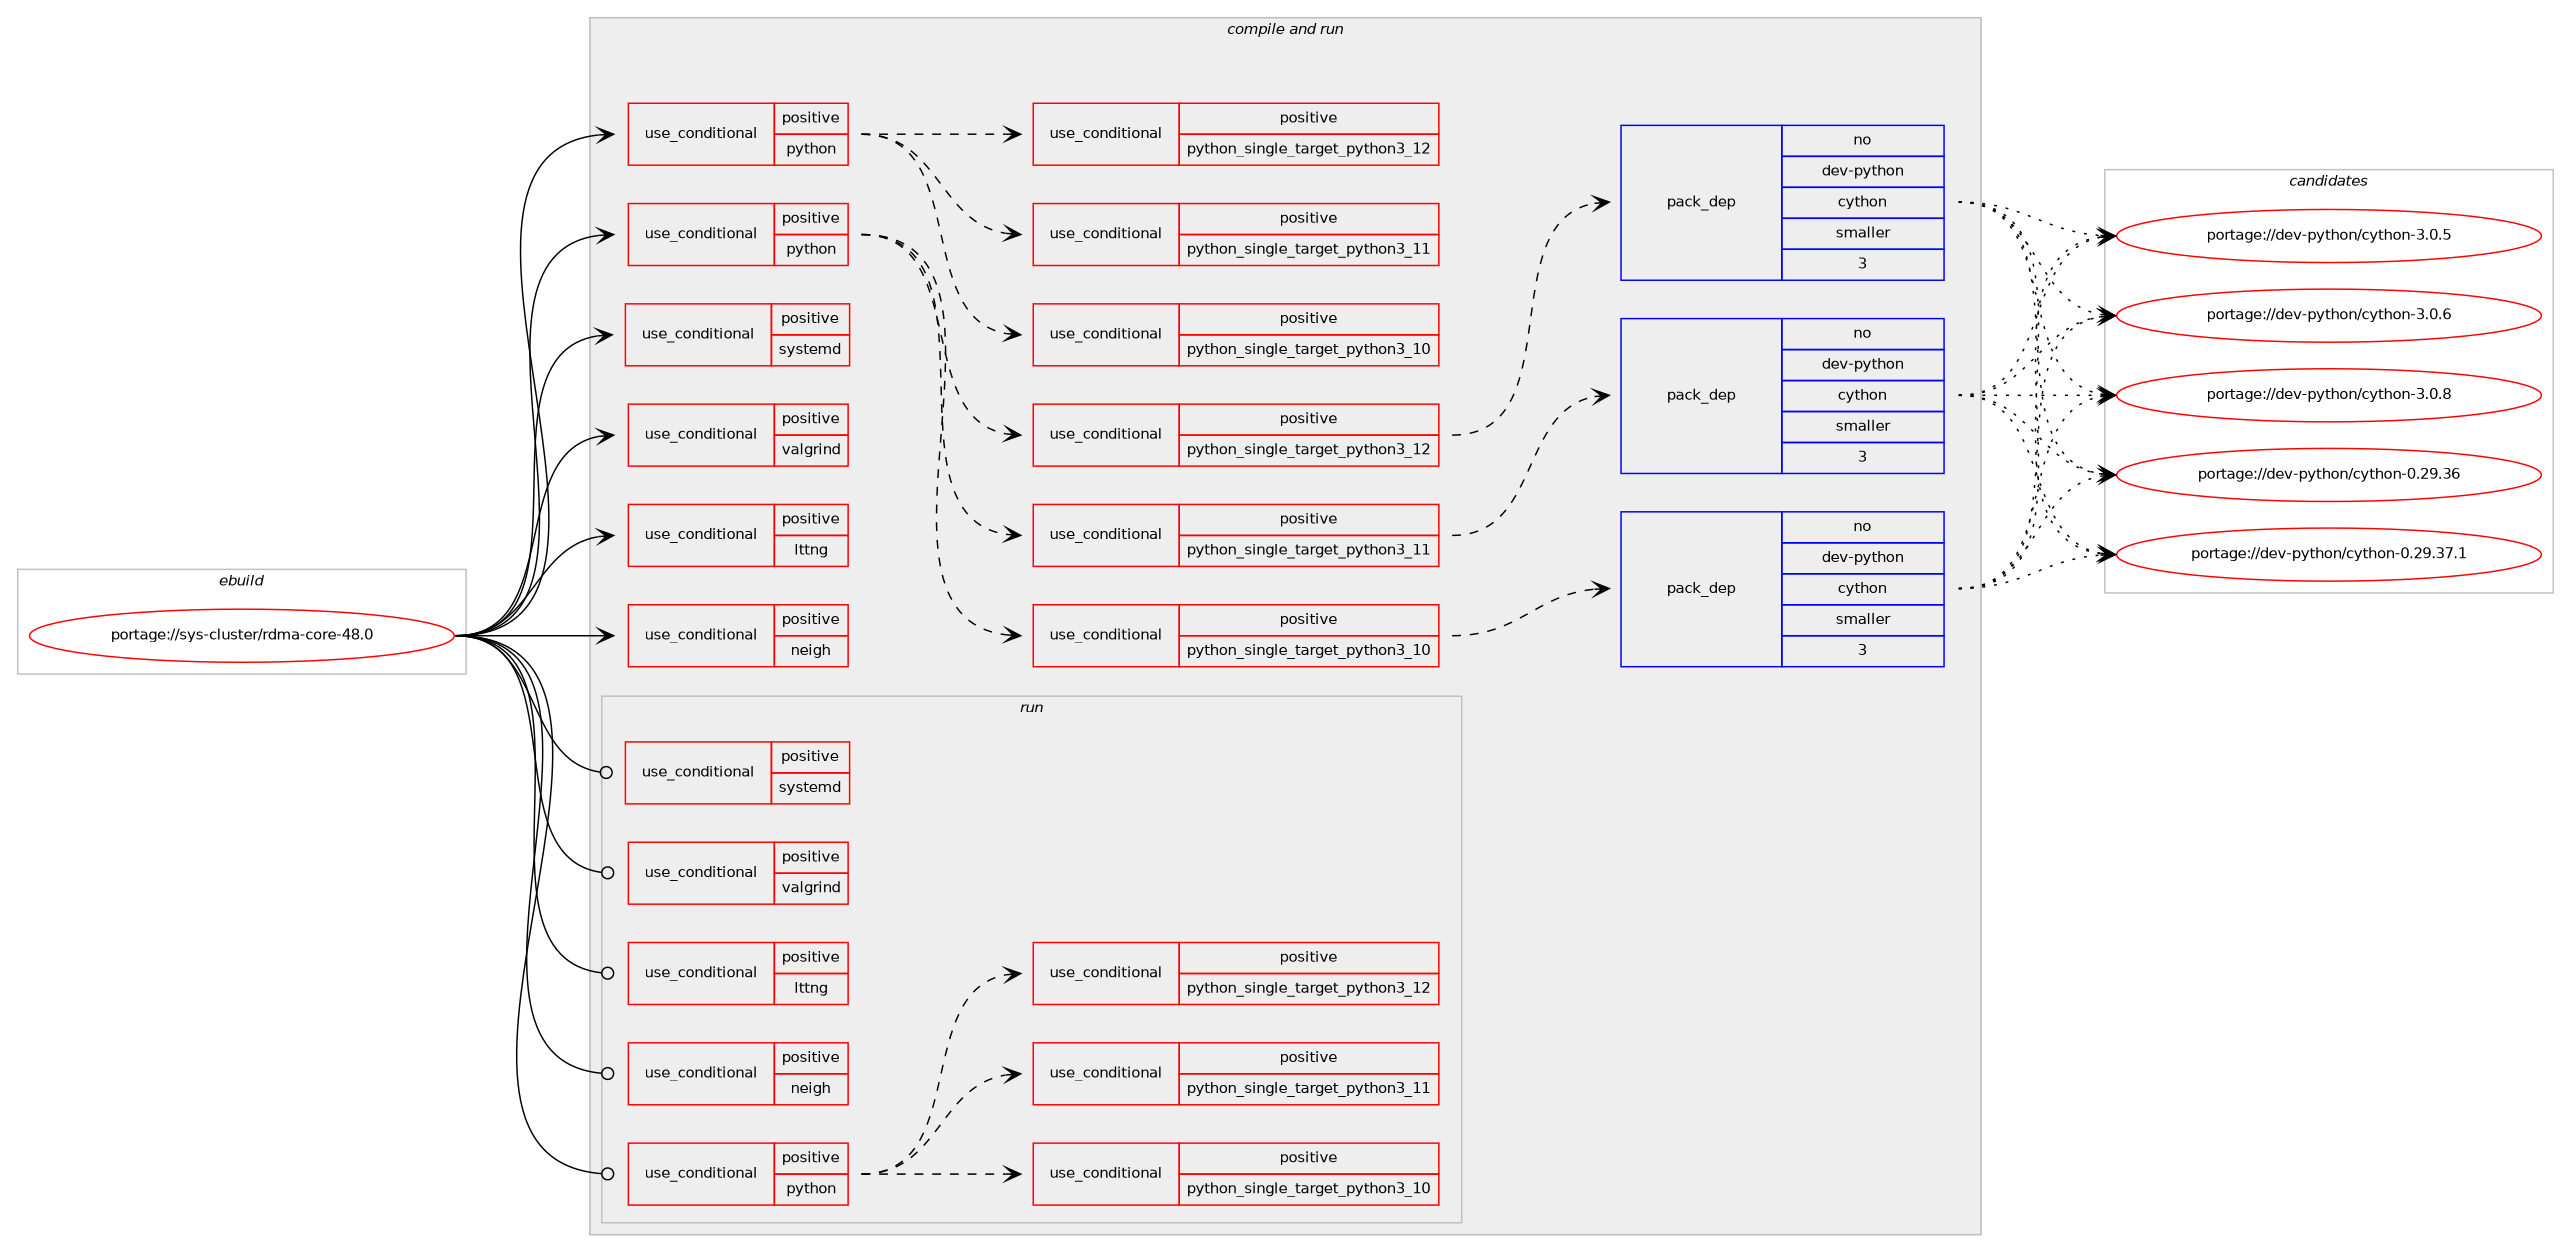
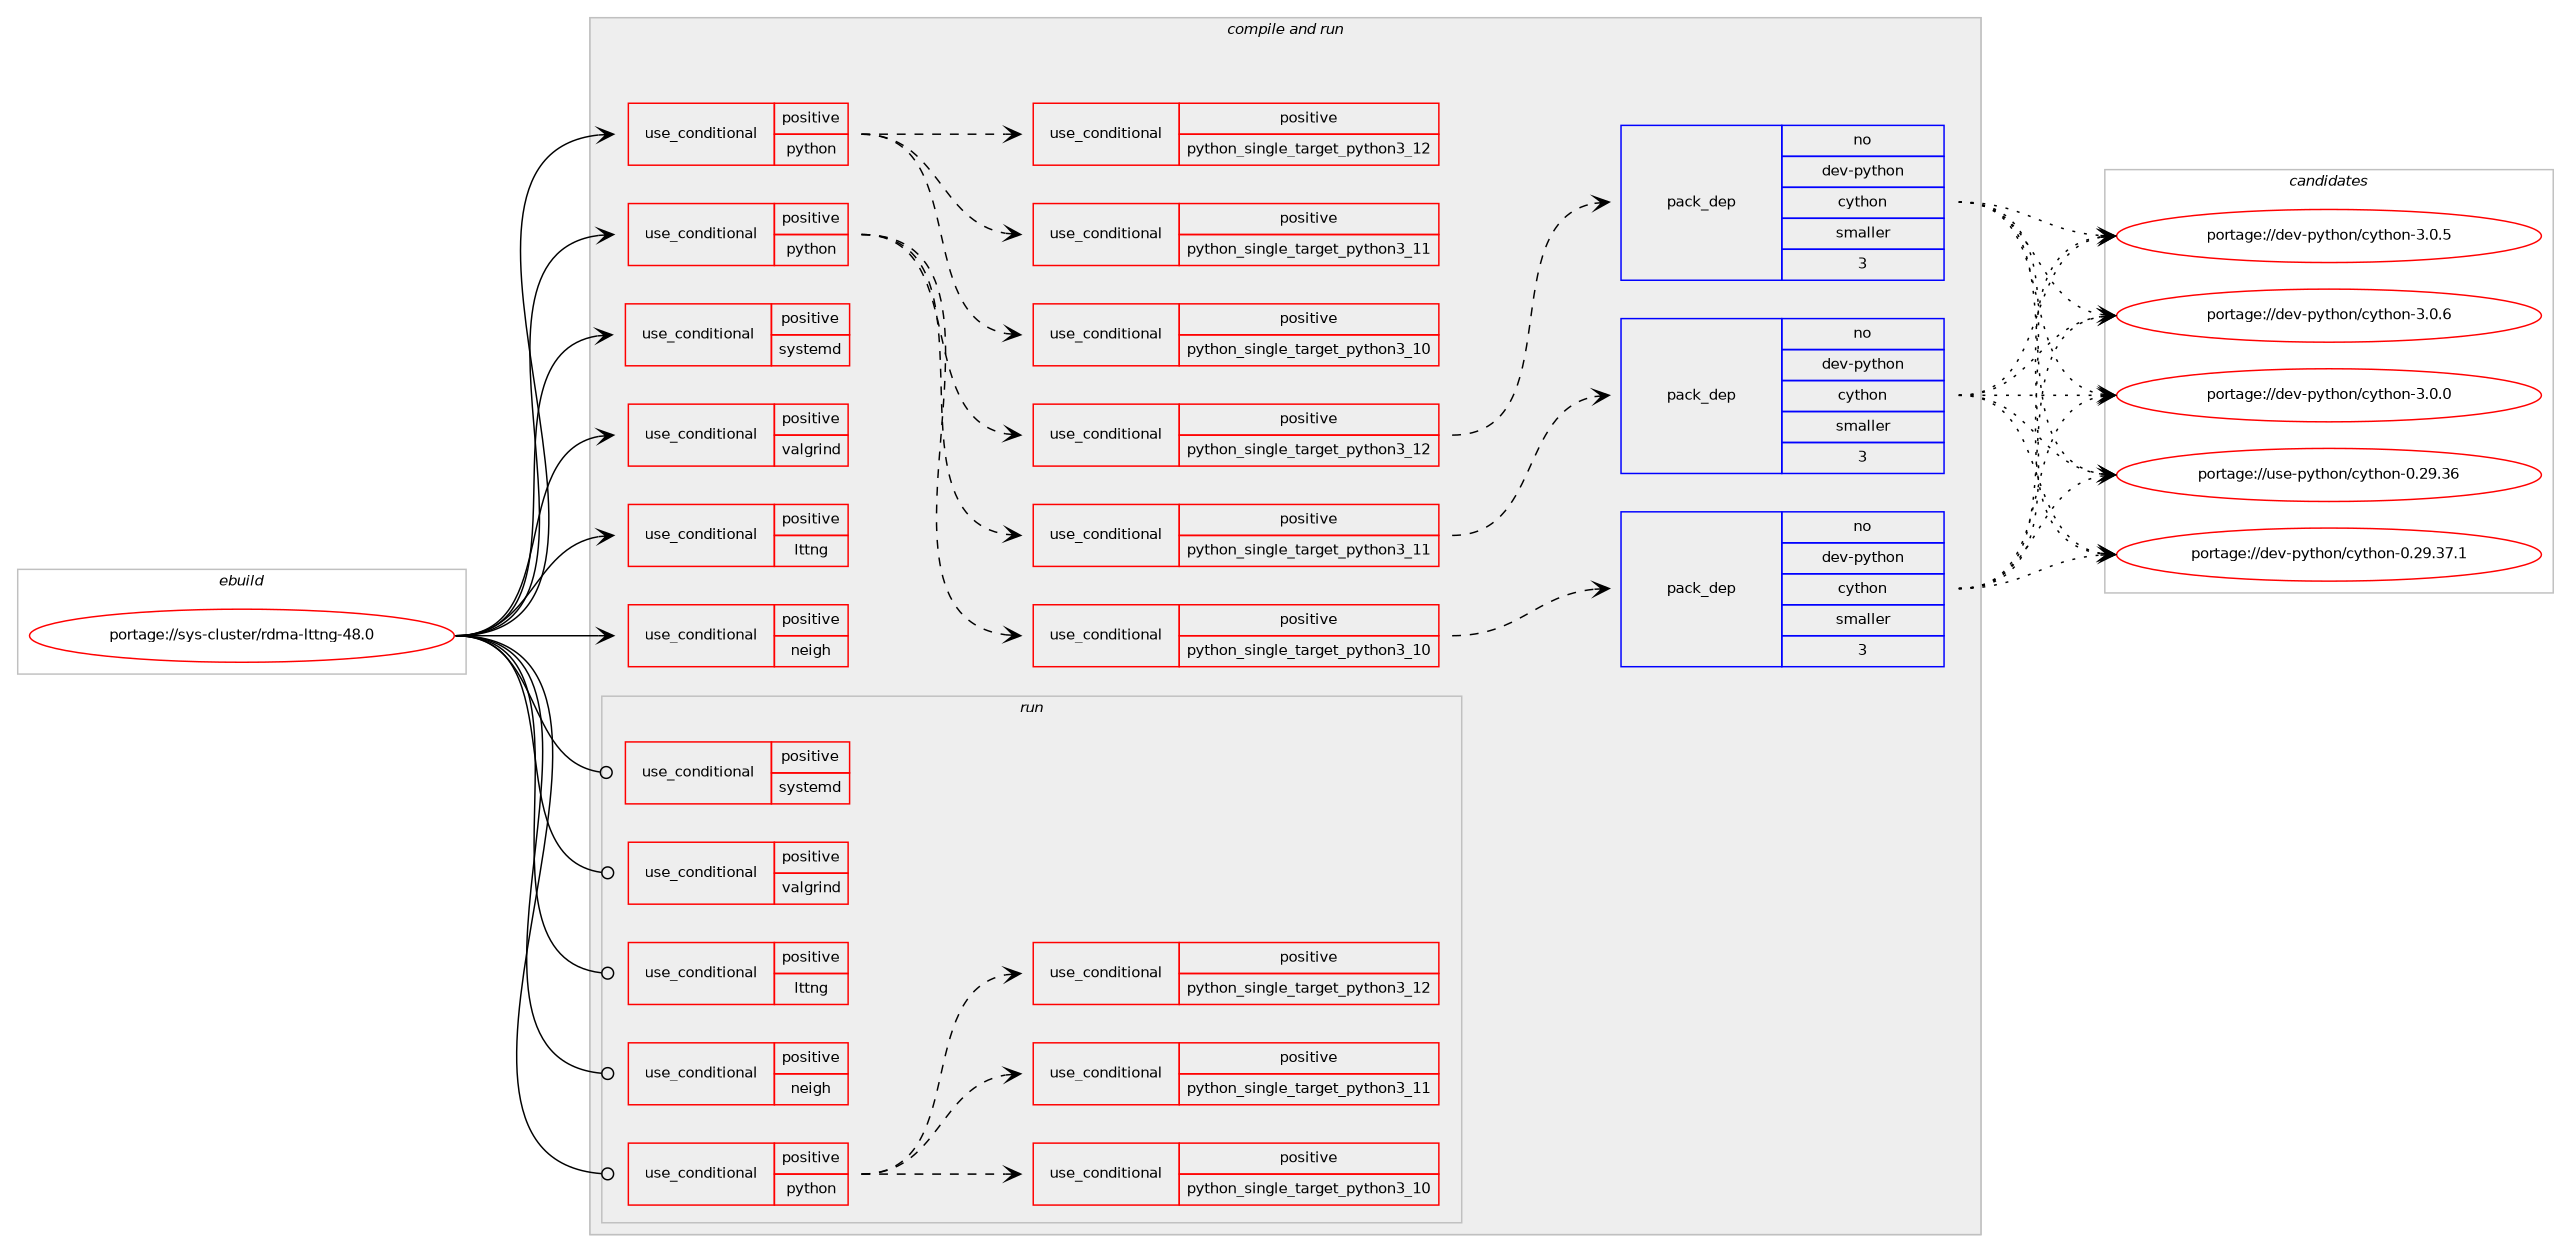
node "portage://dev-python/cython-3.0.8": label "portage://dev-python/cython-3.0.8" -> "portage://dev-python/cython-3.0.0"
node "portage://dev-python/cython-0.29.36": label "portage://dev-python/cython-0.29.36" -> "portage://use-python/cython-0.29.36"
node "portage://sys-cluster/rdma-core-48.0": label "portage://sys-cluster/rdma-core-48.0" -> "portage://sys-cluster/rdma-lttng-48.0"
